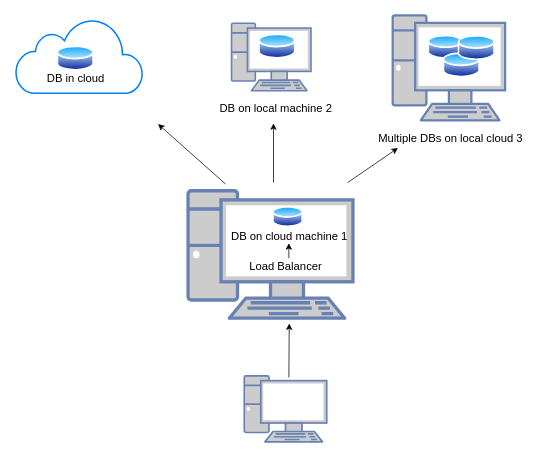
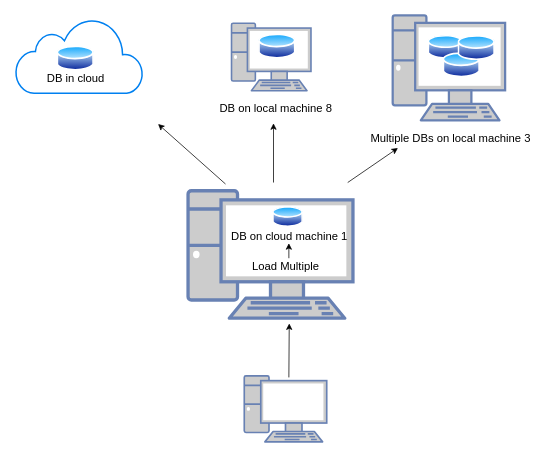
node "DB on local machine 2": label "DB on local machine 2" -> "DB on local machine 8"
node "Multiple DBs on local cloud 3": label "Multiple DBs on local cloud 3" -> "Multiple DBs on local machine 3"
node "Load Balancer": label "Load Balancer" -> "Load Multiple"
